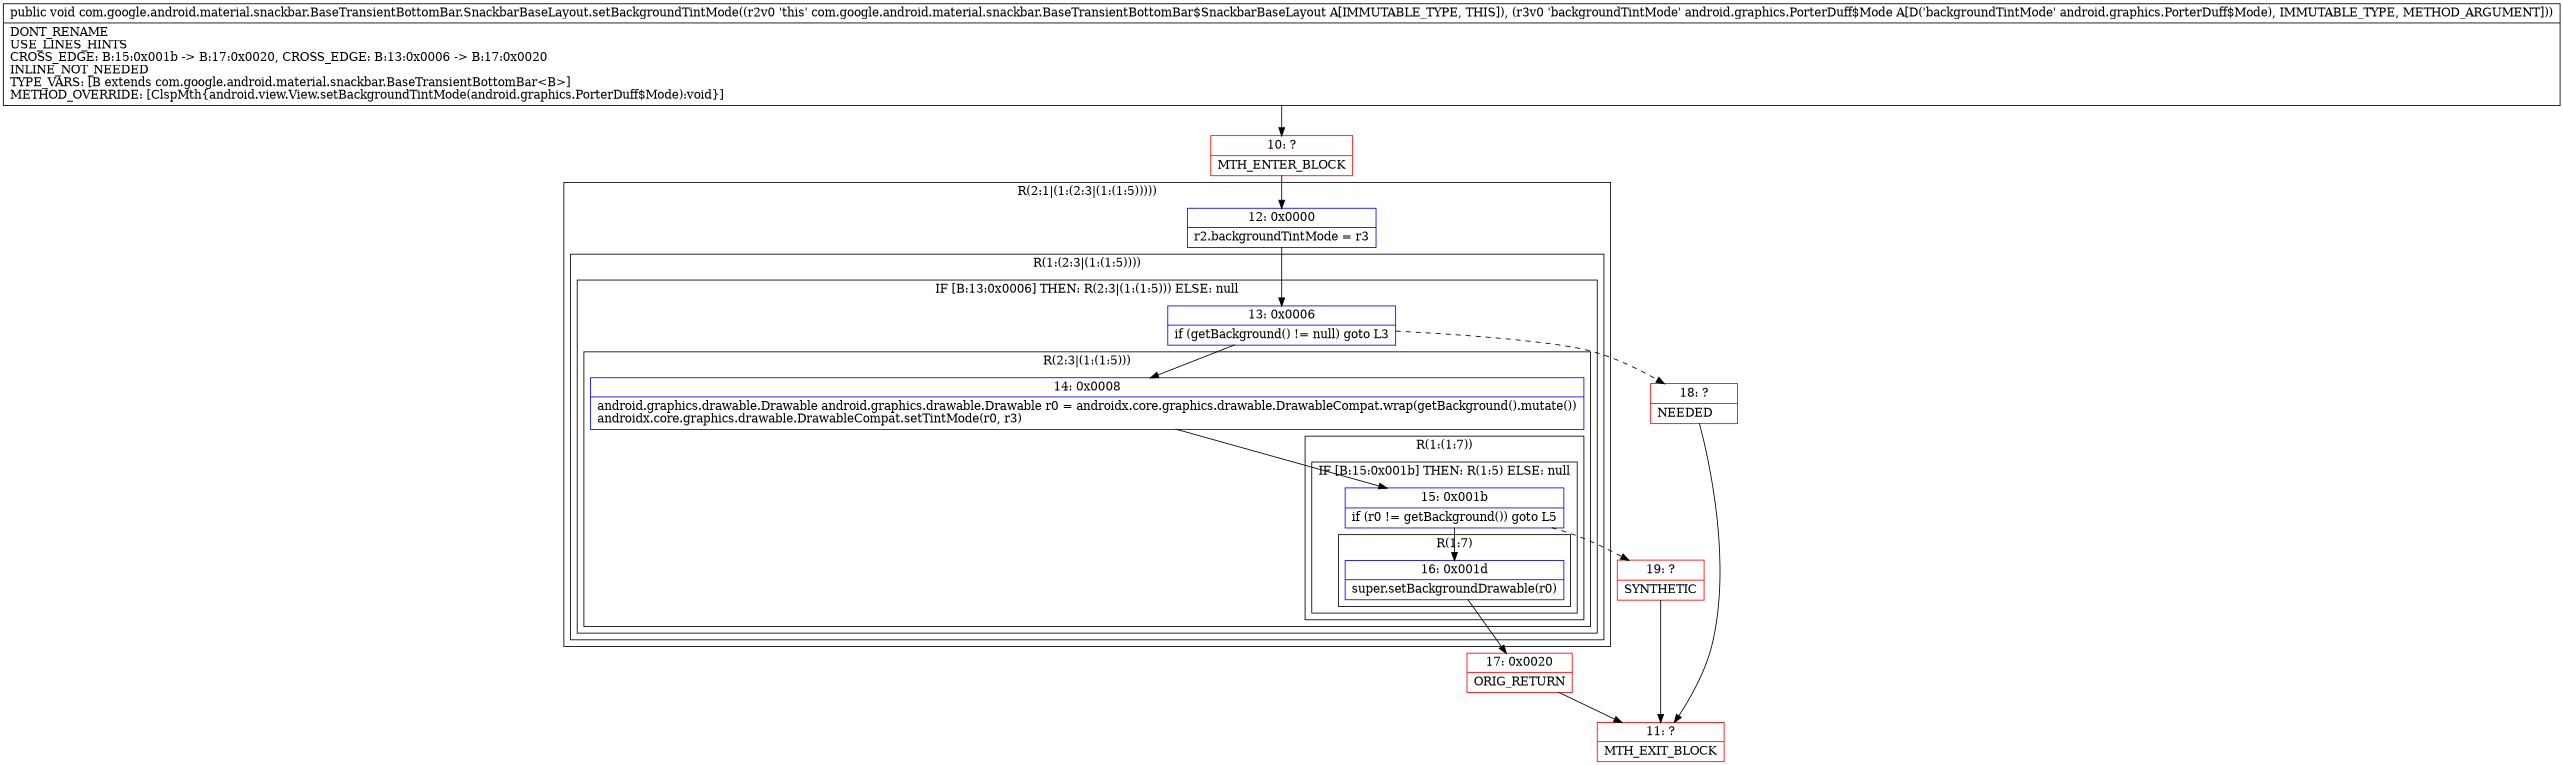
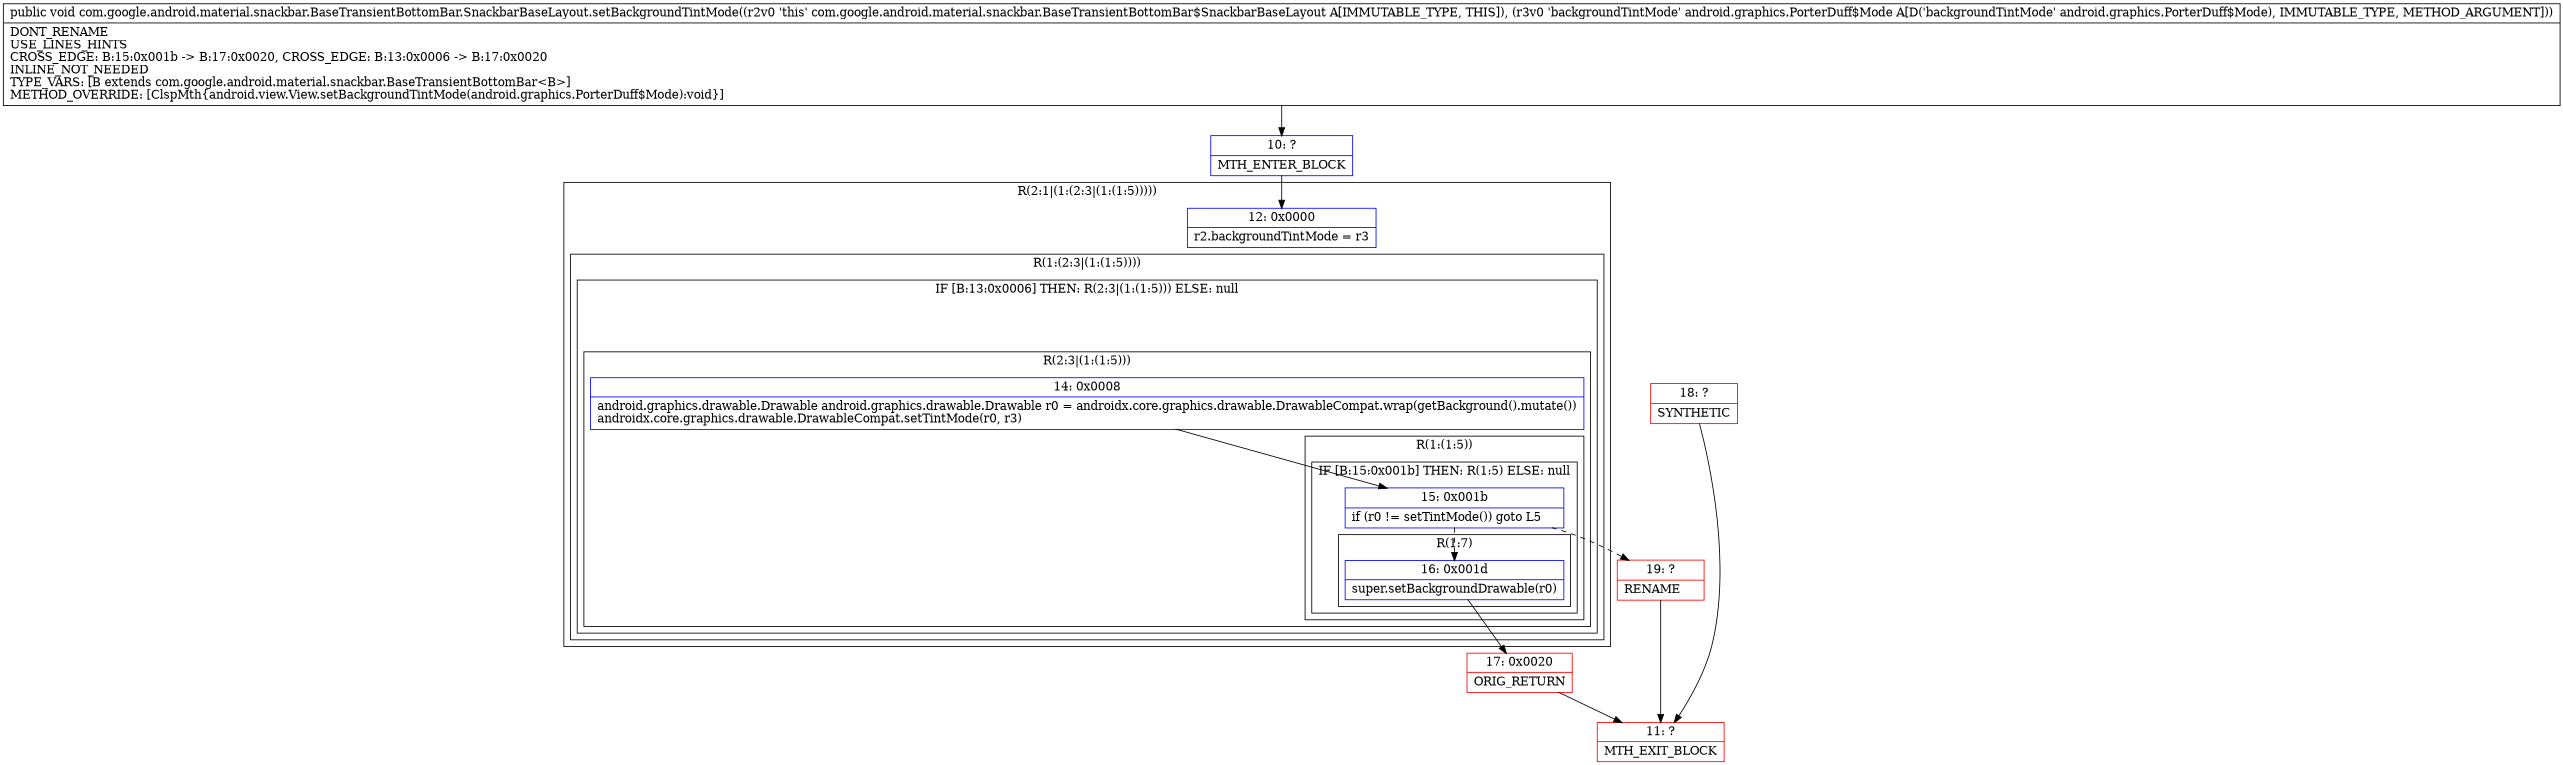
node "10: ?": color red -> blue
node "13: 0x0006": removed
node "18: ?": text "NEEDED" -> "SYNTHETIC"
cluster "R(1:(1:7))": label "R(1:(1:7))" -> "R(1:(1:5))"
node "15: 0x001b": text "if (r0 != getBackground()) goto L5" -> "if (r0 != setTintMode()) goto L5"
edge "15: 0x001b" -> "16: 0x001d": style solid -> dashed
node "19: ?": text "SYNTHETIC" -> "RENAME"
